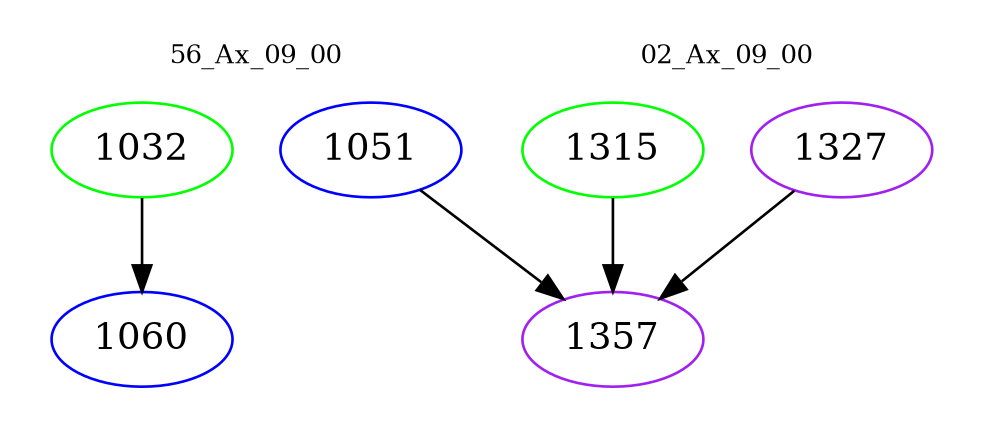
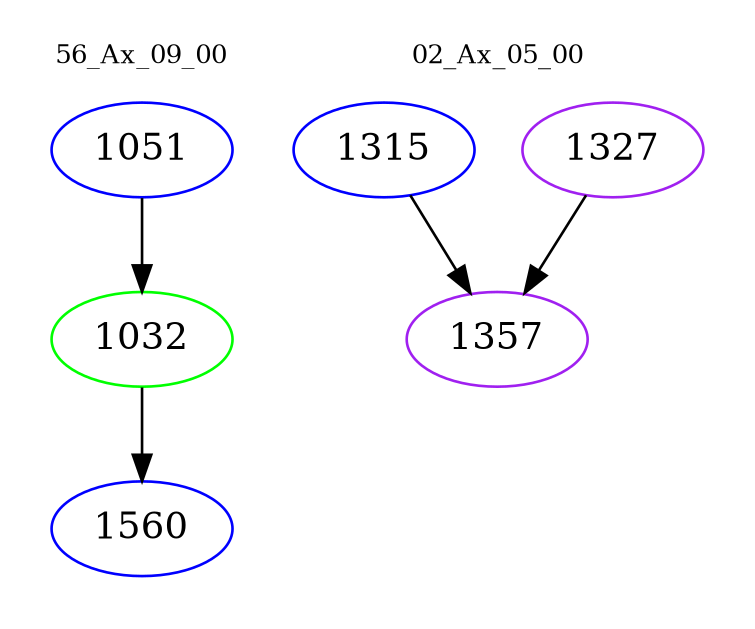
cluster "02_Ax_09_00": label "02_Ax_09_00" -> "02_Ax_05_00"
node "1315": color green -> blue
edge "1051" -> "1357": now "1051" -> "1032"
node "1060": label "1060" -> "1560"
